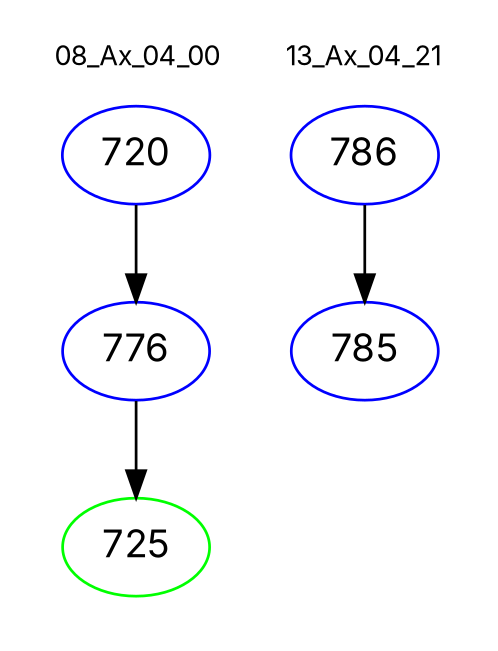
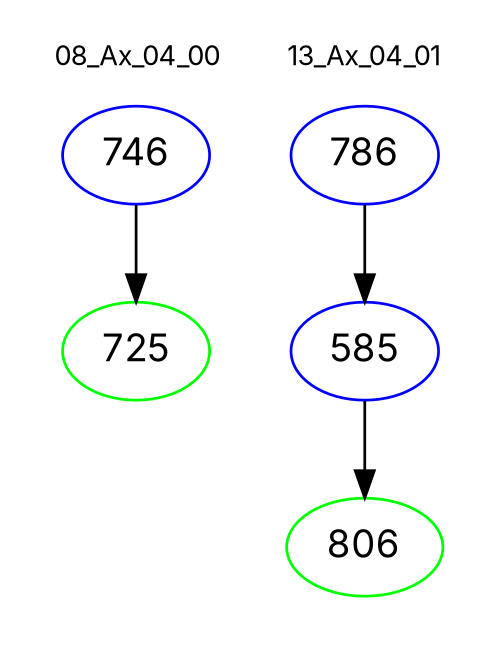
cluster "13_Ax_04_21": label "13_Ax_04_21" -> "13_Ax_04_01"
node "720": removed
node "776": label "776" -> "746"
node "785": label "785" -> "585"
node "806": added
